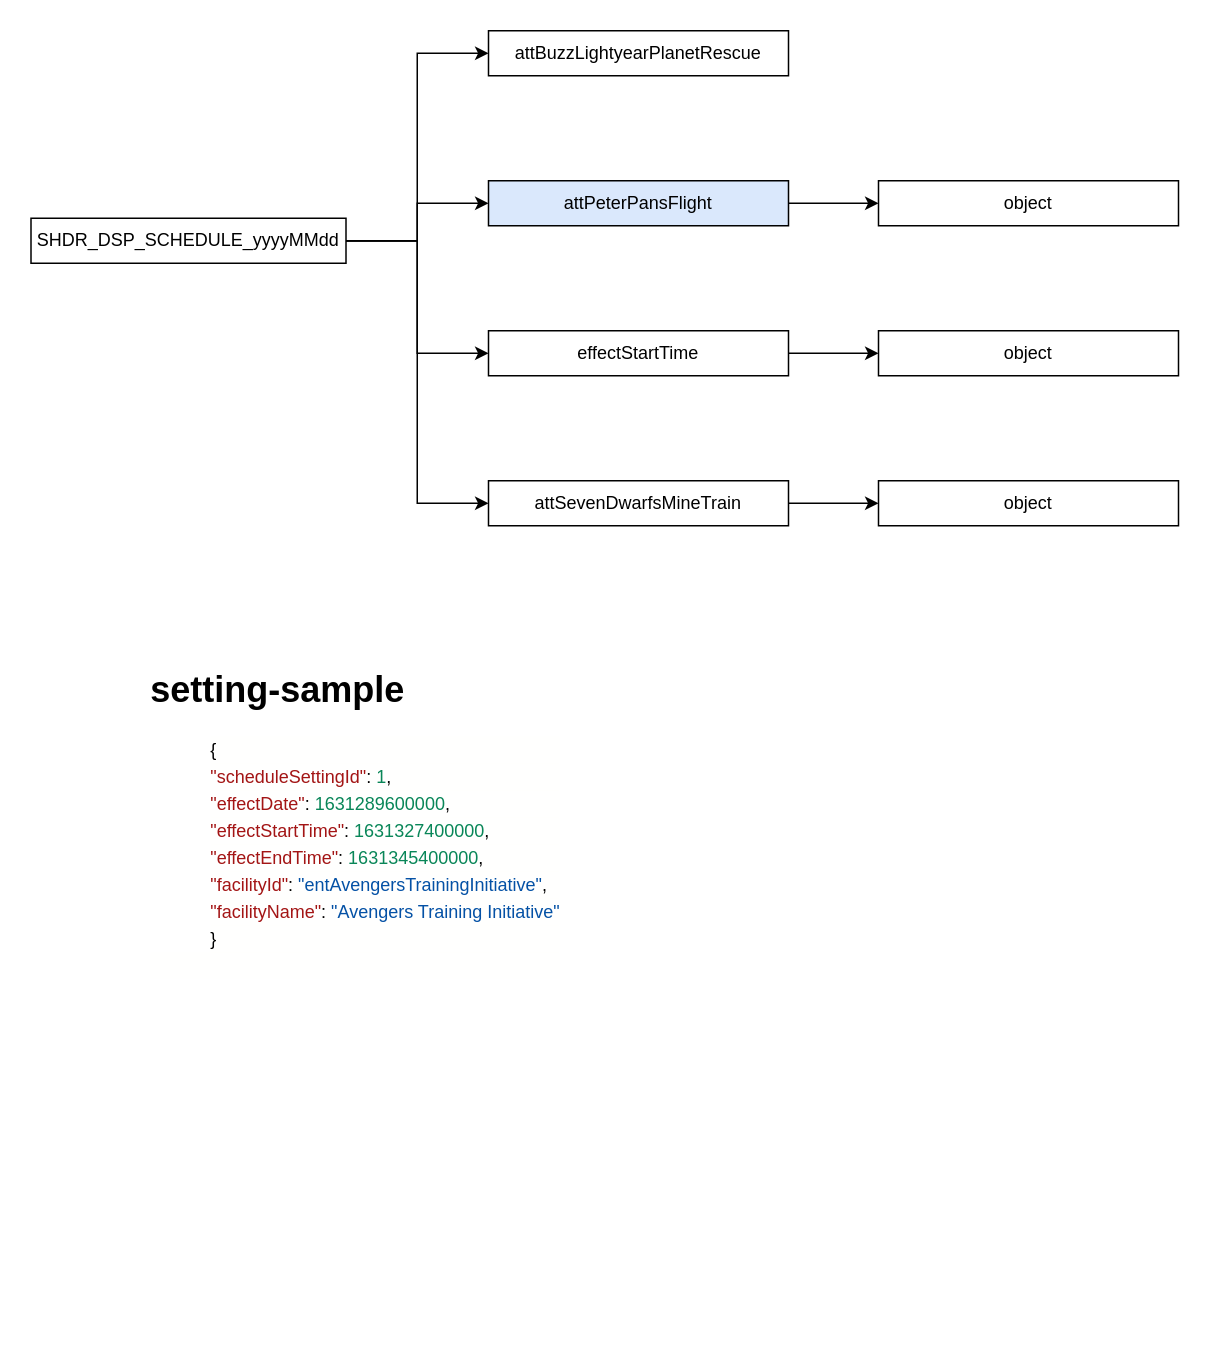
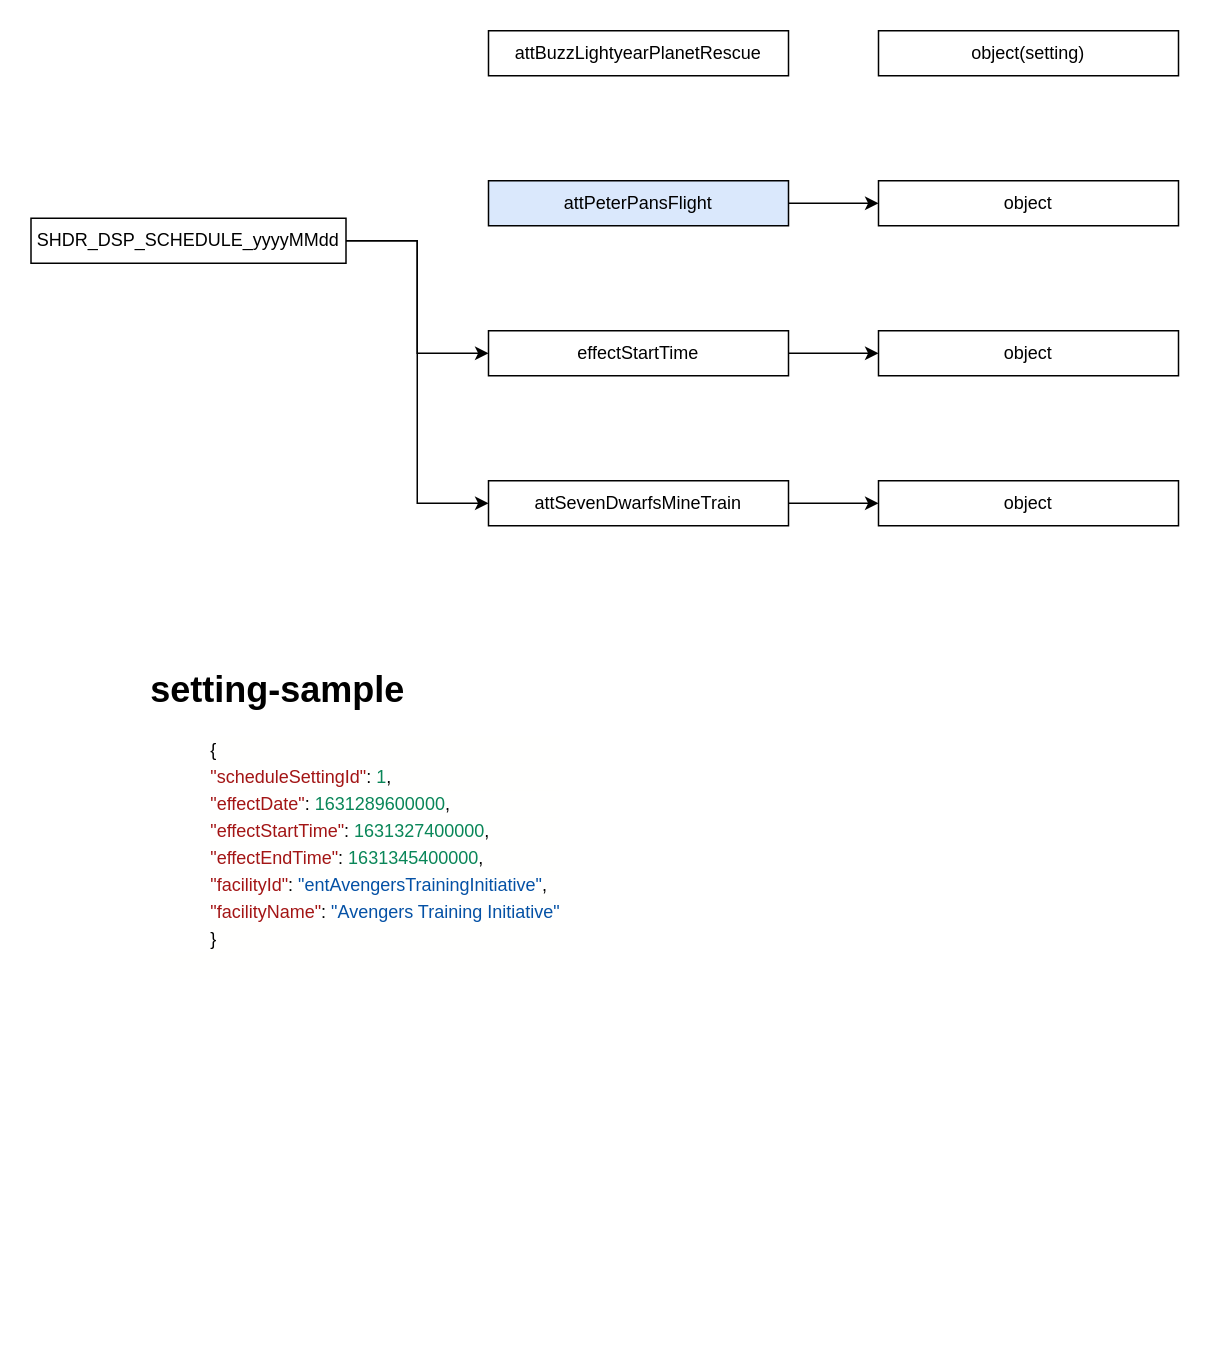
node "object(setting)": added
edge "SHDR_DSP_SCHEDULE_yyyyMMdd" -> "attBuzzLightyearPlanetRescue": removed
edge "SHDR_DSP_SCHEDULE_yyyyMMdd" -> "attPeterPansFlight": removed
